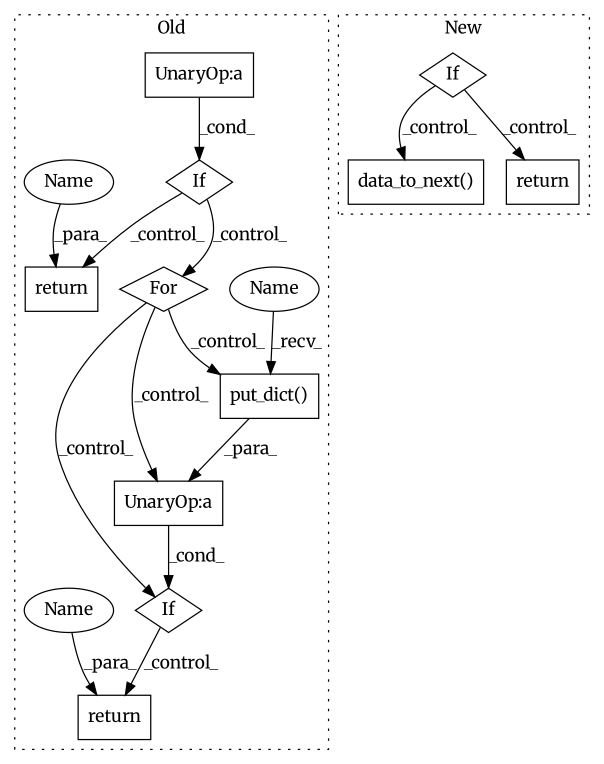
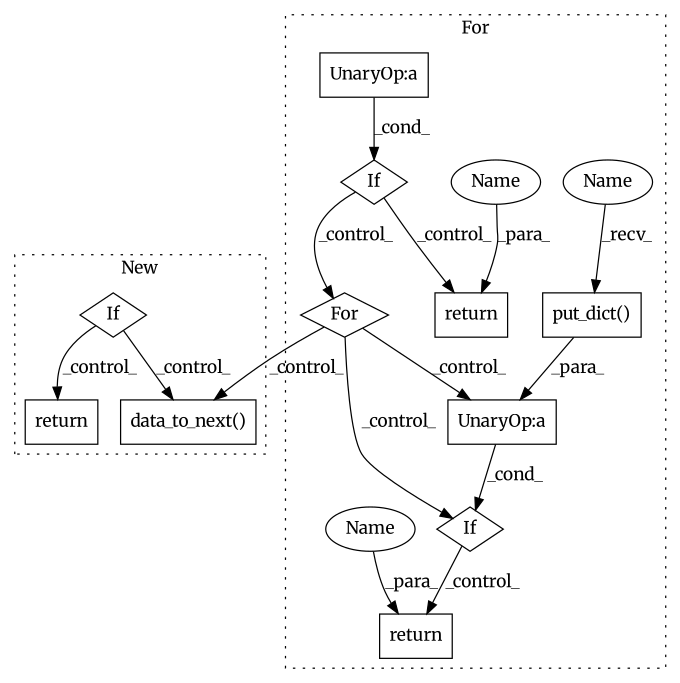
cluster "Old": label "Old" -> "For"
edge "For" -> "put_dict()": now "For" -> "data_to_next()"
